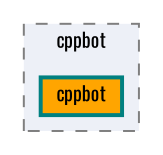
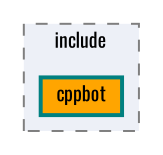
cluster "cppbot": label "cppbot" -> "include"
